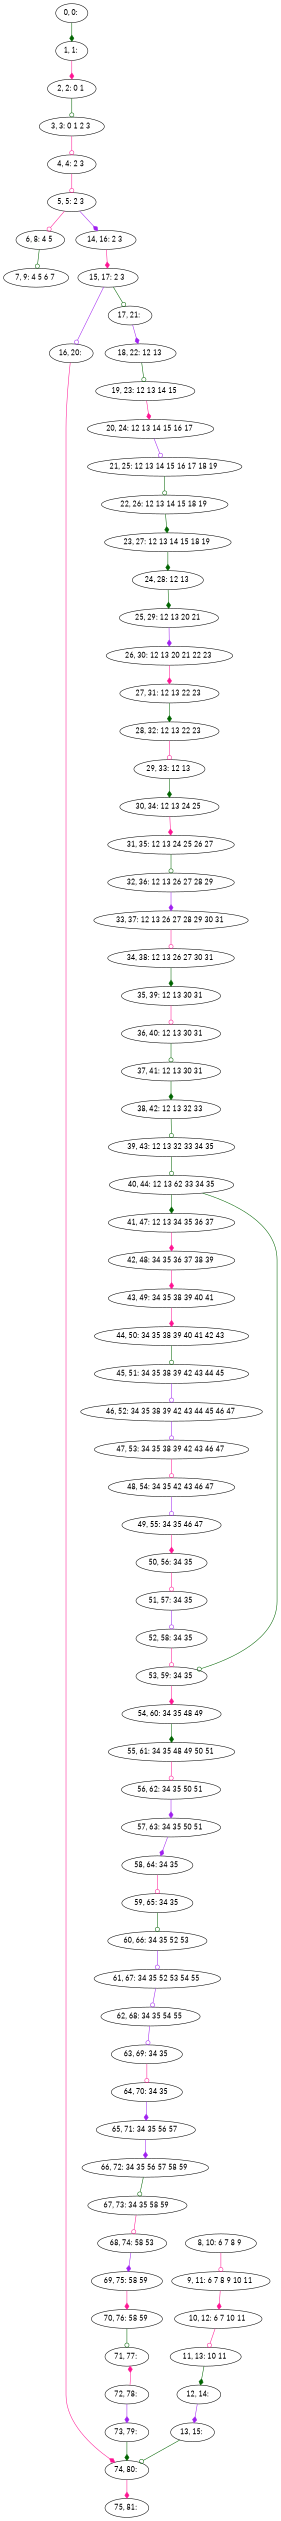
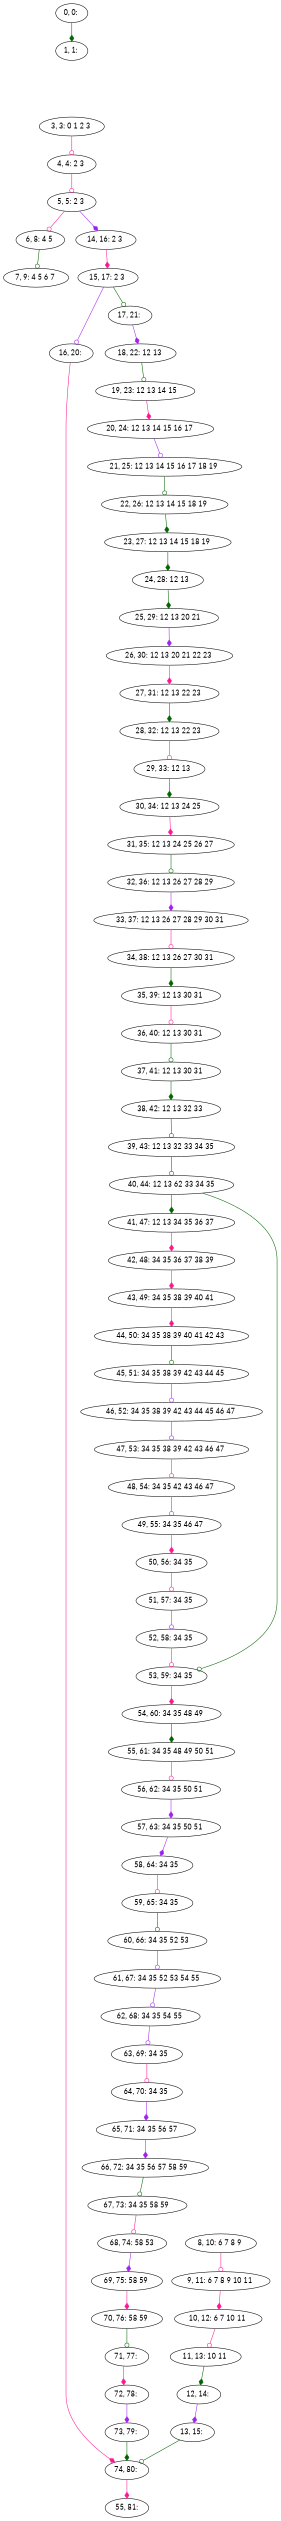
node "2, 2: 0 1": removed
edge "72, 78:" -> "71, 77:": reversed
node "75, 81:": label "75, 81:" -> "55, 81:"
